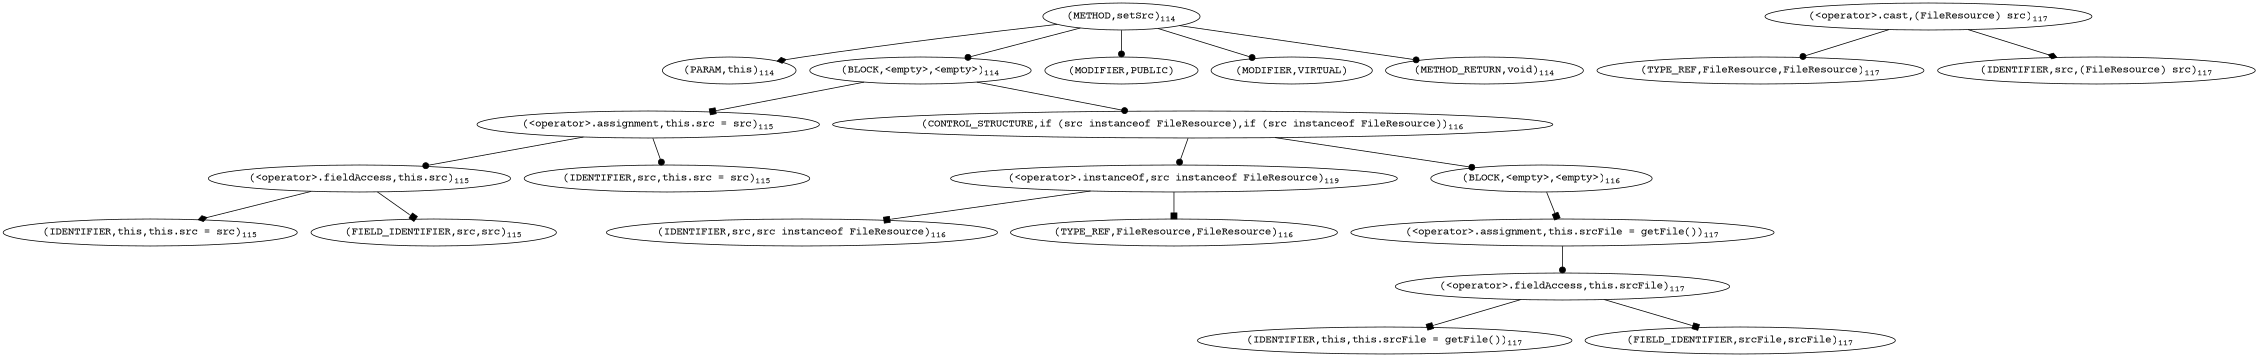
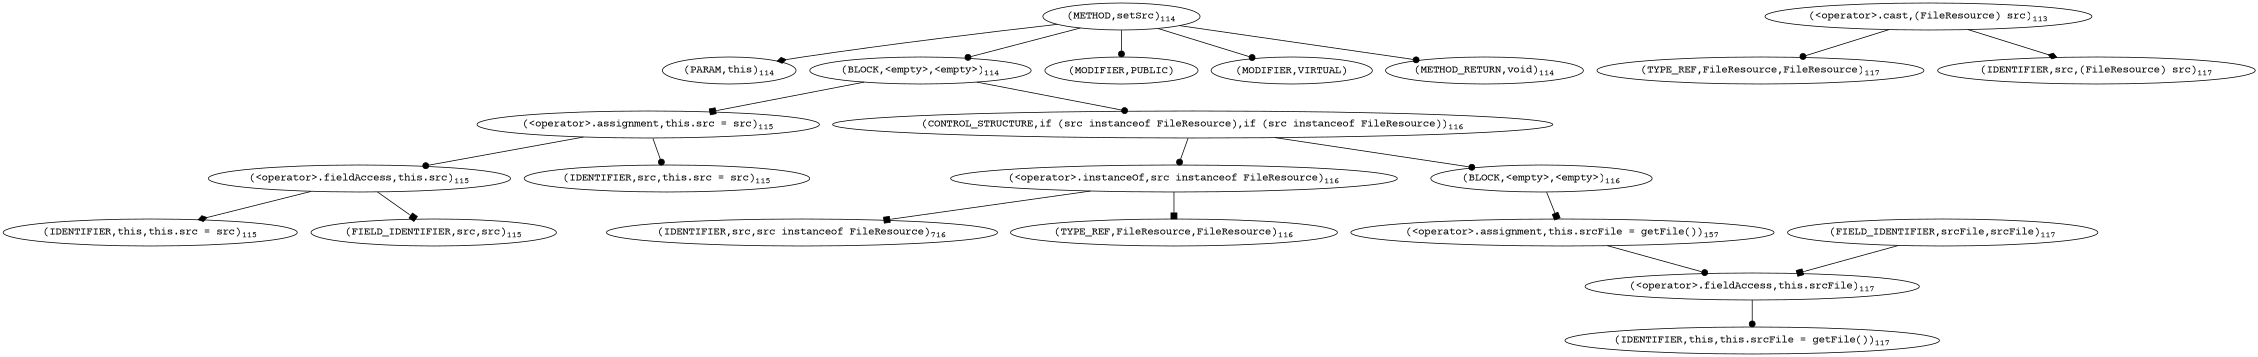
node "(<operator>.cast,(FileResource) src)": text "117" -> "113"
node "(<operator>.instanceOf,src instanceof FileResource)": text "119" -> "116"
node "(IDENTIFIER,src,src instanceof FileResource)": text "116" -> "716"
node "(<operator>.assignment,this.srcFile = getFile())": text "117" -> "157"
edge "(<operator>.fieldAccess,this.srcFile)" -> "(IDENTIFIER,this,this.srcFile = getFile())": arrowhead box -> dot
edge "(<operator>.fieldAccess,this.srcFile)" -> "(FIELD_IDENTIFIER,srcFile,srcFile)": reversed
